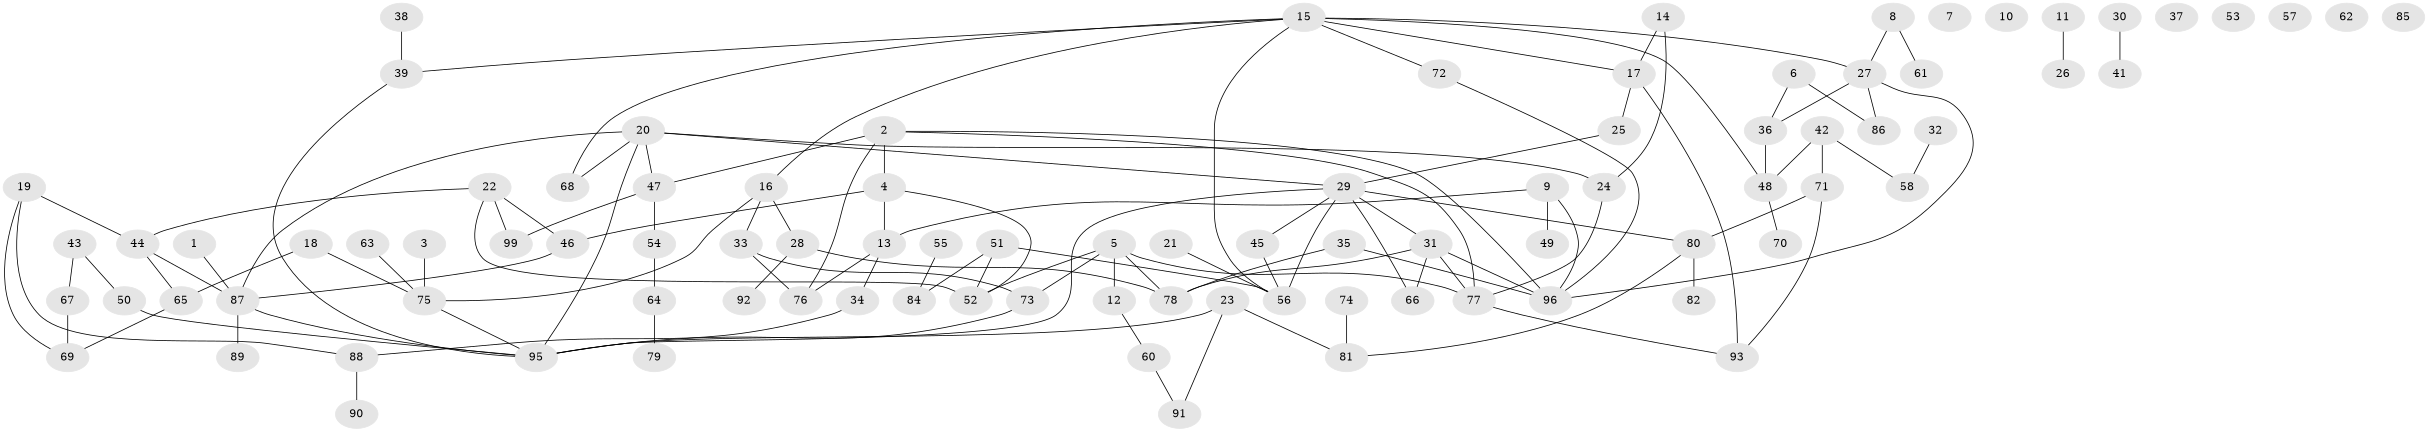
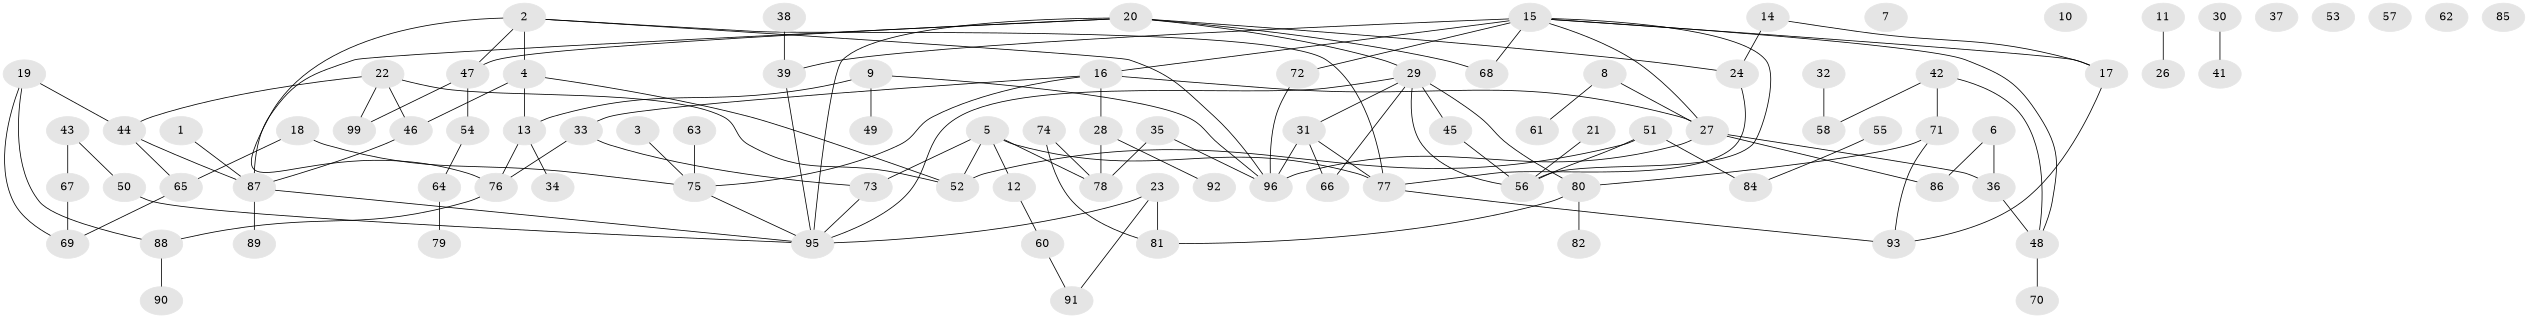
edge "16" -- "27": added
node "25": removed
edge "31" -- "78": now "74" -- "78"
edge "34" -- "88": now "76" -- "88"
